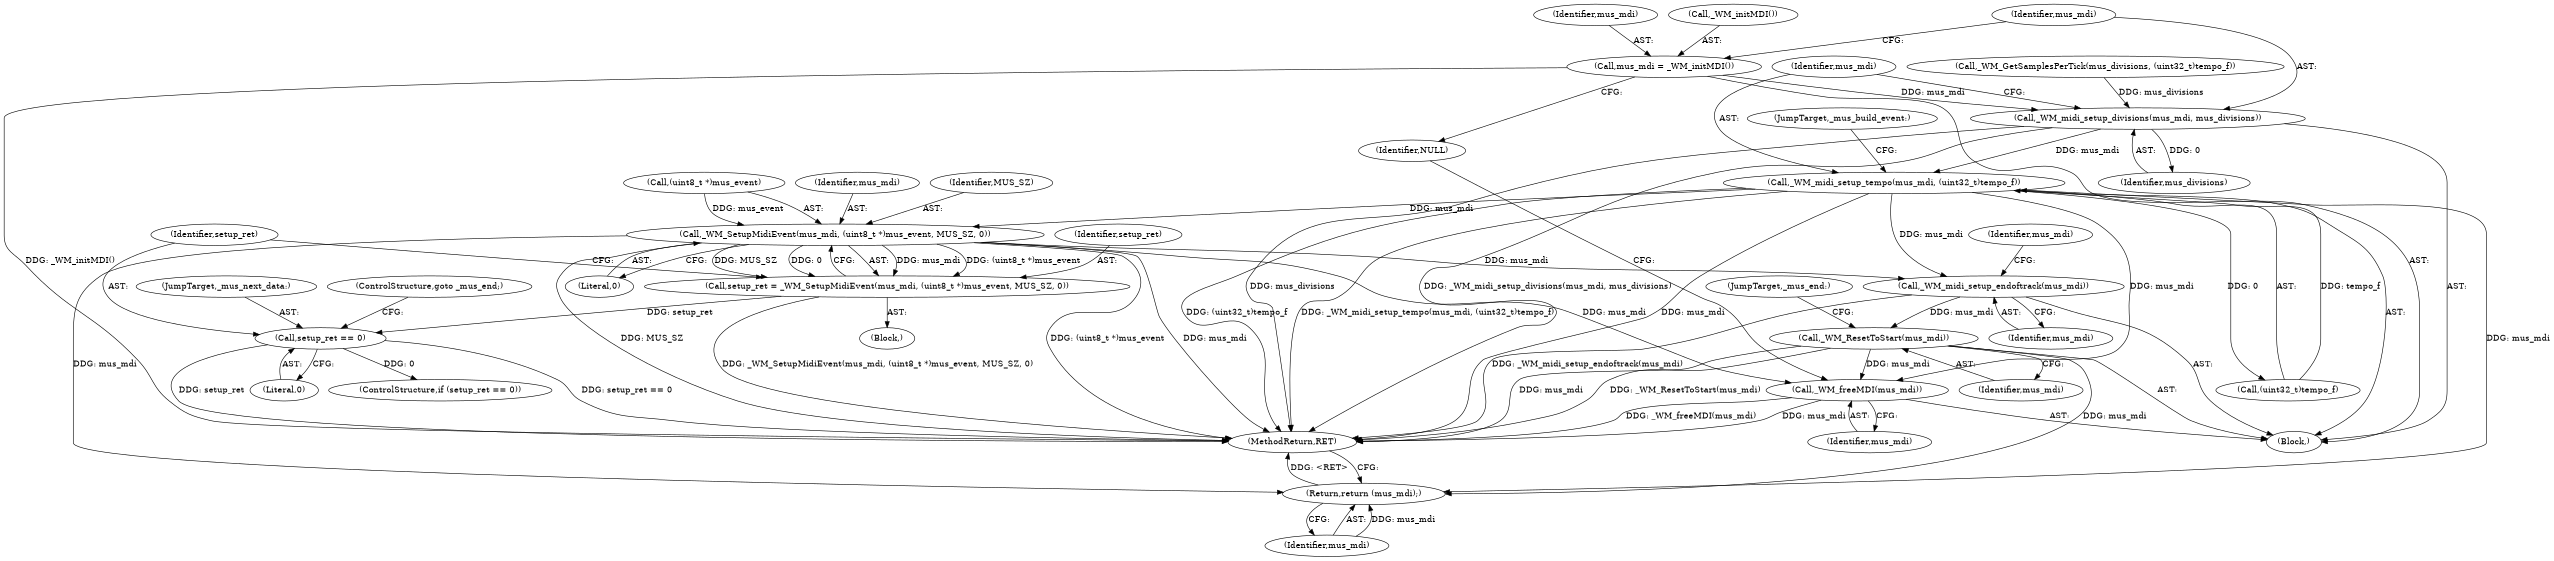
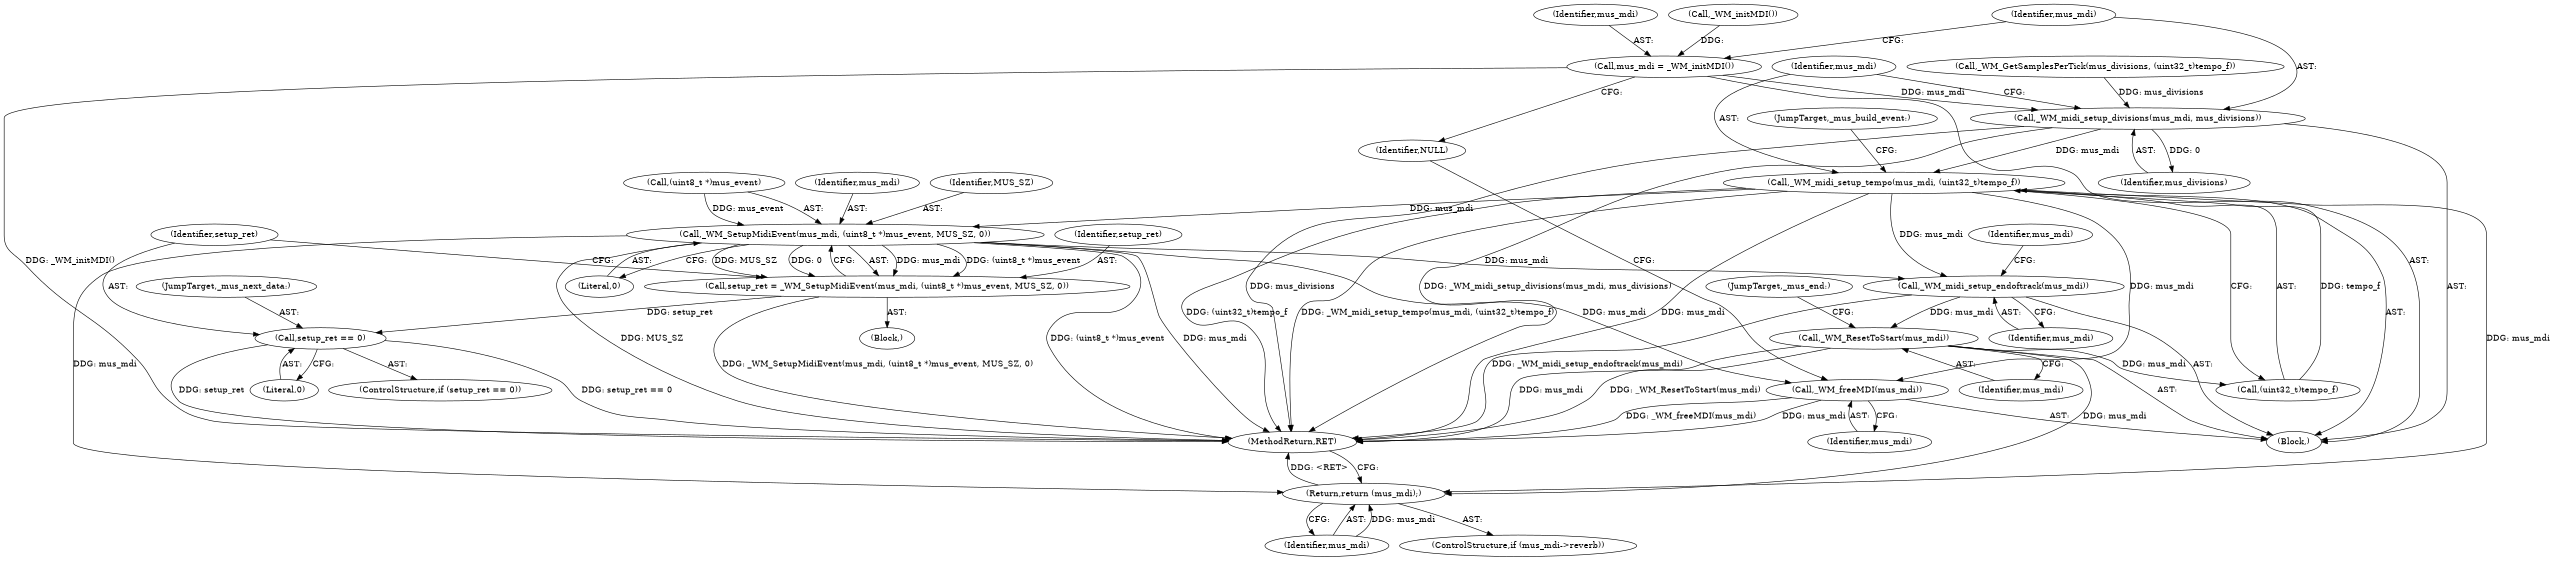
edge "(Call,_WM_initMDI())" -> "(Call,mus_mdi = _WM_initMDI())": label "AST: " -> "DDG: "
node "(ControlStructure,goto _mus_end;)": removed
edge "(Call,_WM_midi_setup_tempo(mus_mdi, (uint32_t)tempo_f))" -> "(Call,(uint32_t)tempo_f)": label "DDG: 0" -> "CFG: "
edge "(Call,_WM_ResetToStart(mus_mdi))" -> "(Call,_WM_freeMDI(mus_mdi))": now "(Call,_WM_ResetToStart(mus_mdi))" -> "(Call,(uint32_t)tempo_f)"
edge "(Call,setup_ret == 0)" -> "(ControlStructure,if (setup_ret == 0))": label "DDG: 0" -> "AST: "
node "(ControlStructure,if (mus_mdi->reverb))": added
